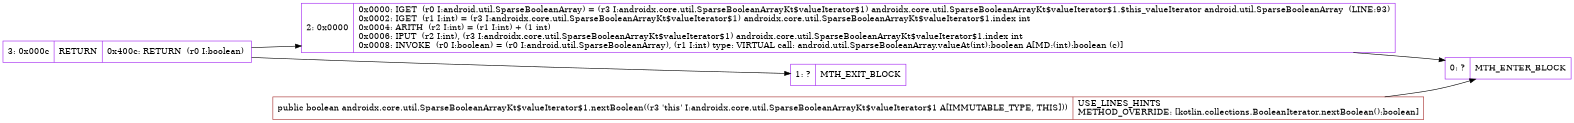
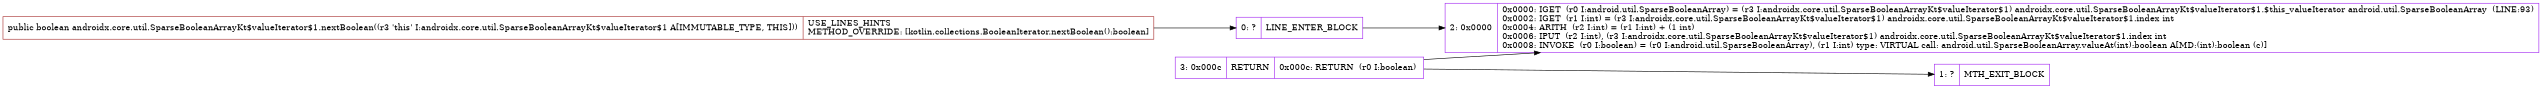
node "3: 0x000c": text "0x400c: RETURN  (r0 I:boolean)" -> "0x000c: RETURN  (r0 I:boolean)"
edge "2: 0x0000" -> "0: ?": reversed
node "0: ?": text "MTH_ENTER_BLOCK" -> "LINE_ENTER_BLOCK"
